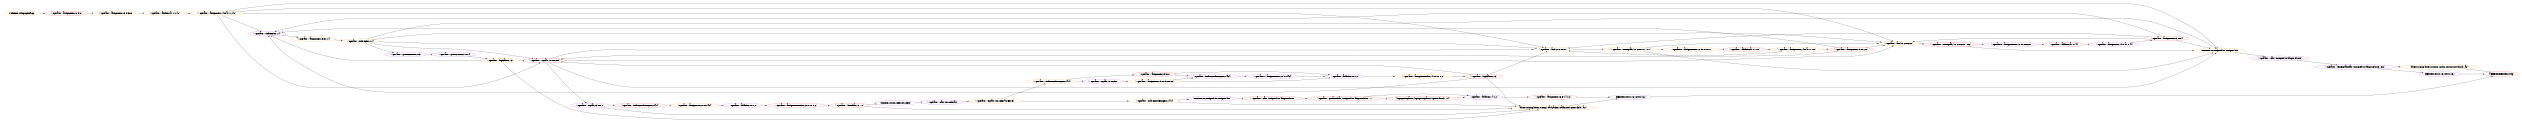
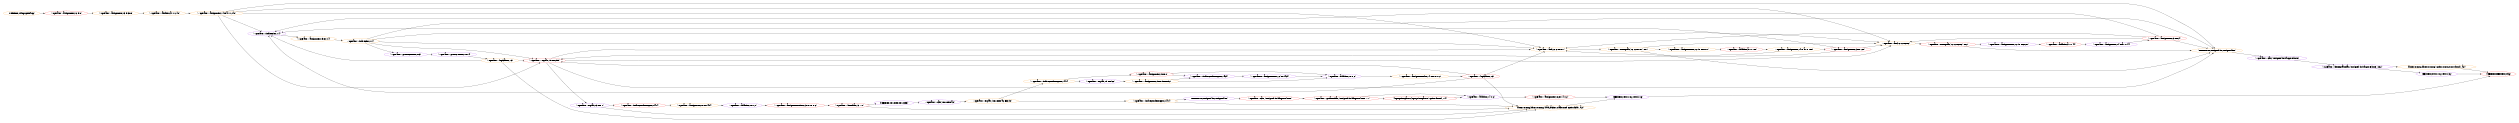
node "(UNKNOWN,_DWORD,_DWORD)": label "(UNKNOWN,_DWORD,_DWORD)" -> "(METHOD,_DWORD,_DWORD)"
